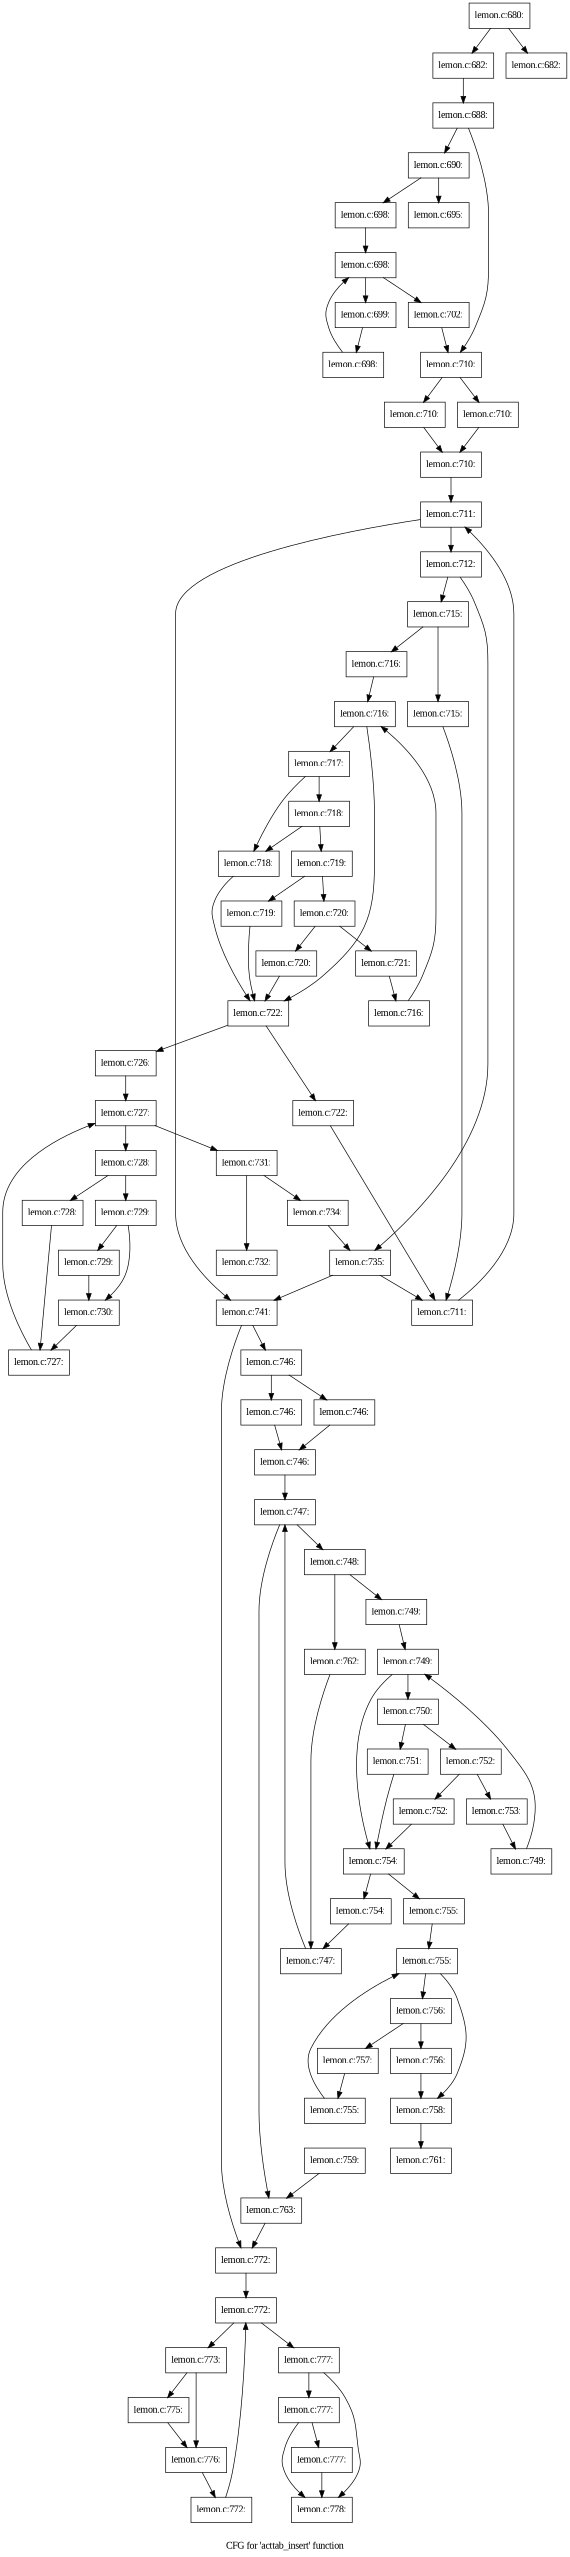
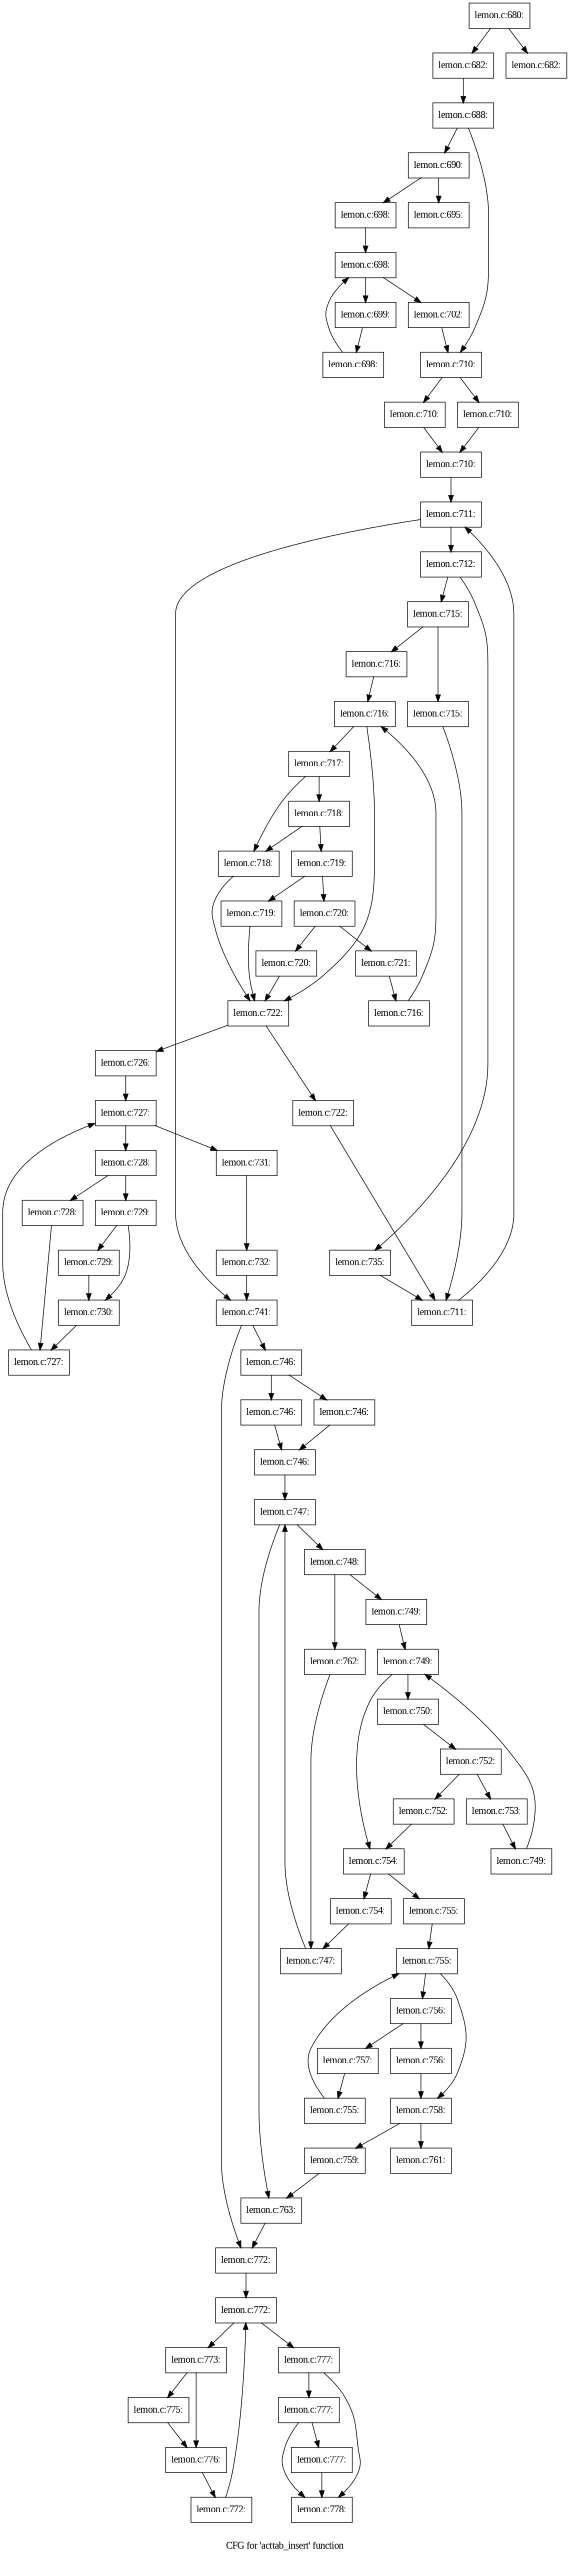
node "lemon.c:734:": removed
edge "lemon.c:735:" -> "lemon.c:741:": now "lemon.c:732:" -> "lemon.c:741:"
node "lemon.c:751:": removed
edge "lemon.c:758:" -> "lemon.c:759:": added
